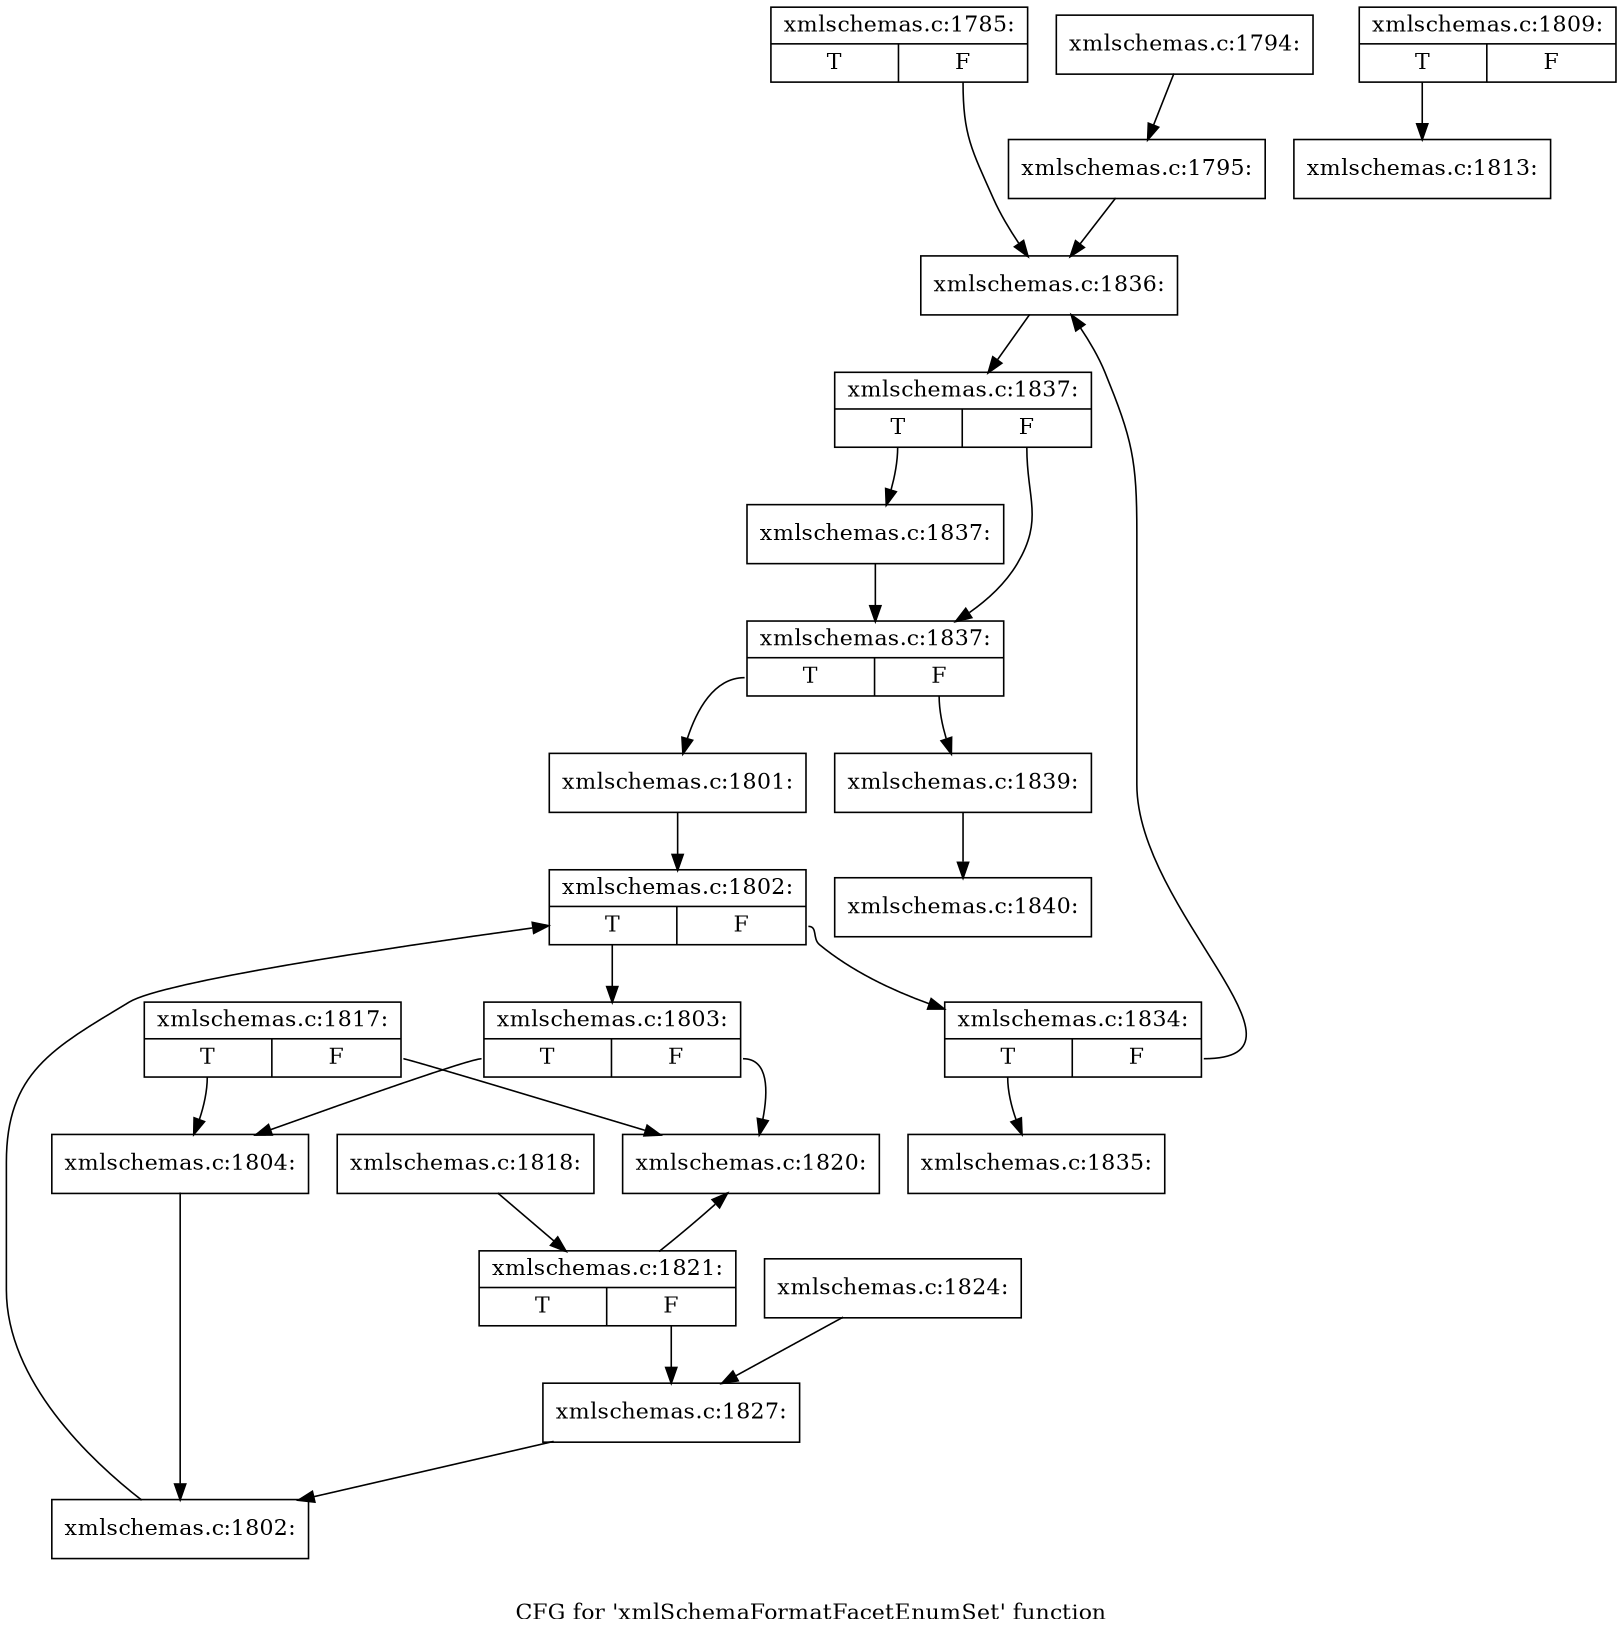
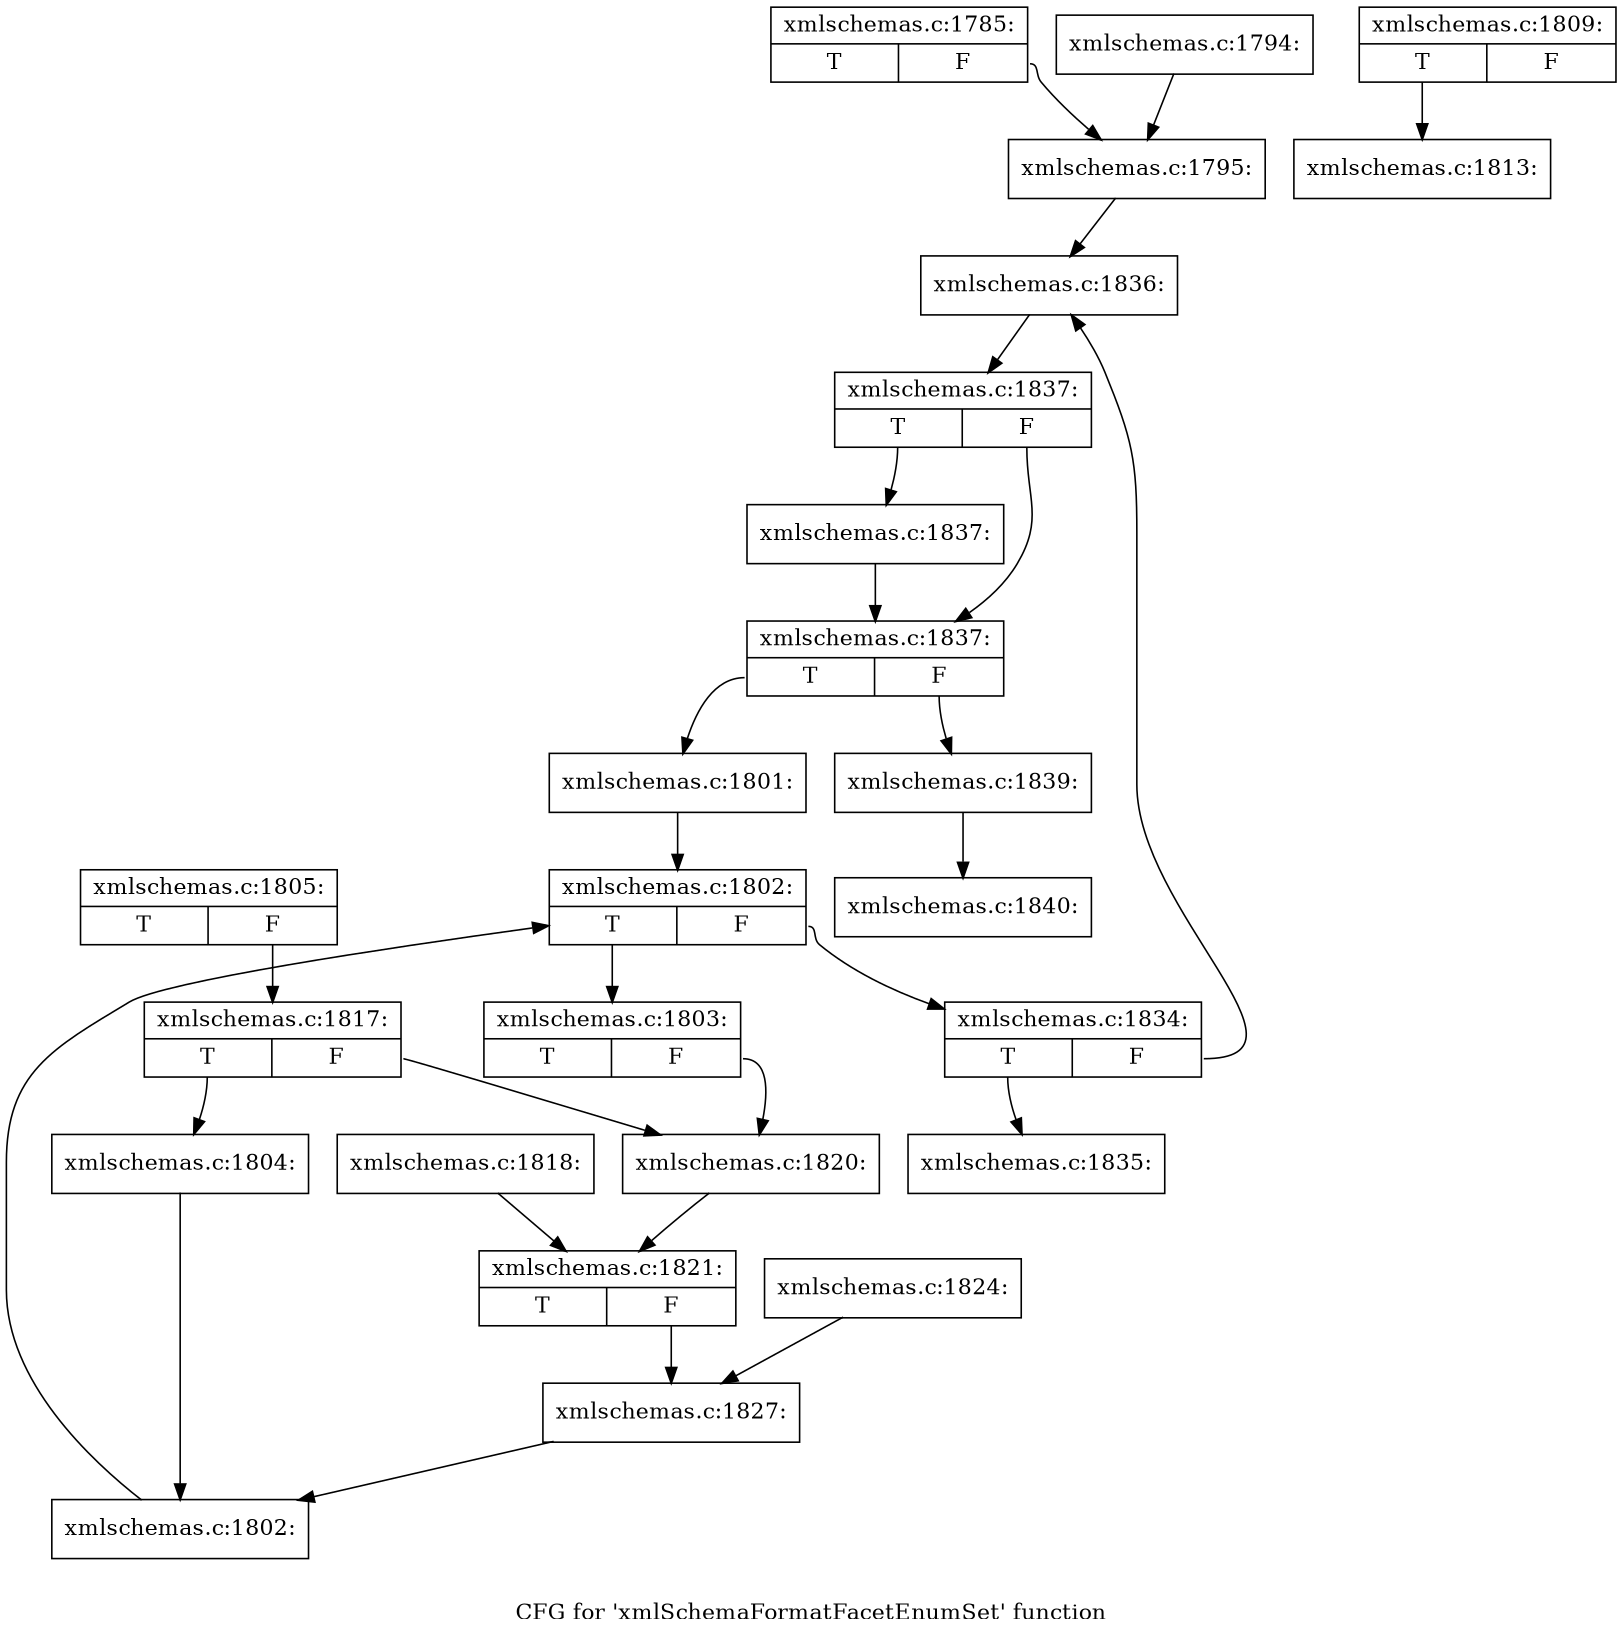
edge "xmlschemas.c:1785:" -> "xmlschemas.c:1836:": now "xmlschemas.c:1785:" -> "xmlschemas.c:1795:"
node "xmlschemas.c:1805:": added
edge "xmlschemas.c:1803:" -> "xmlschemas.c:1804:": removed
edge "xmlschemas.c:1821:" -> "xmlschemas.c:1820:": reversed
